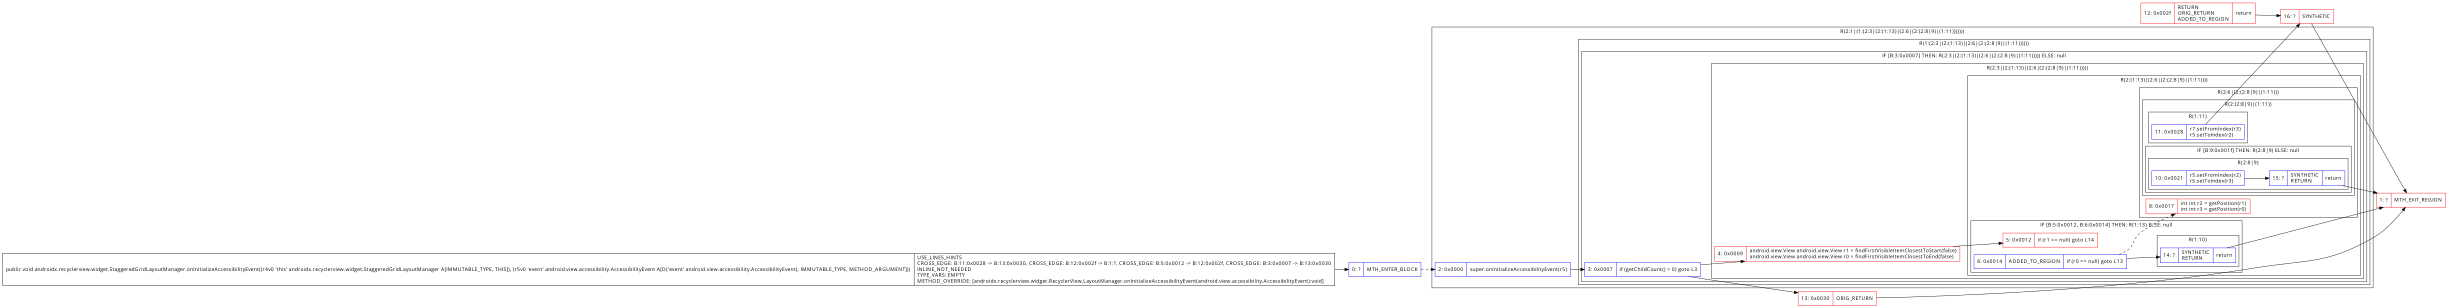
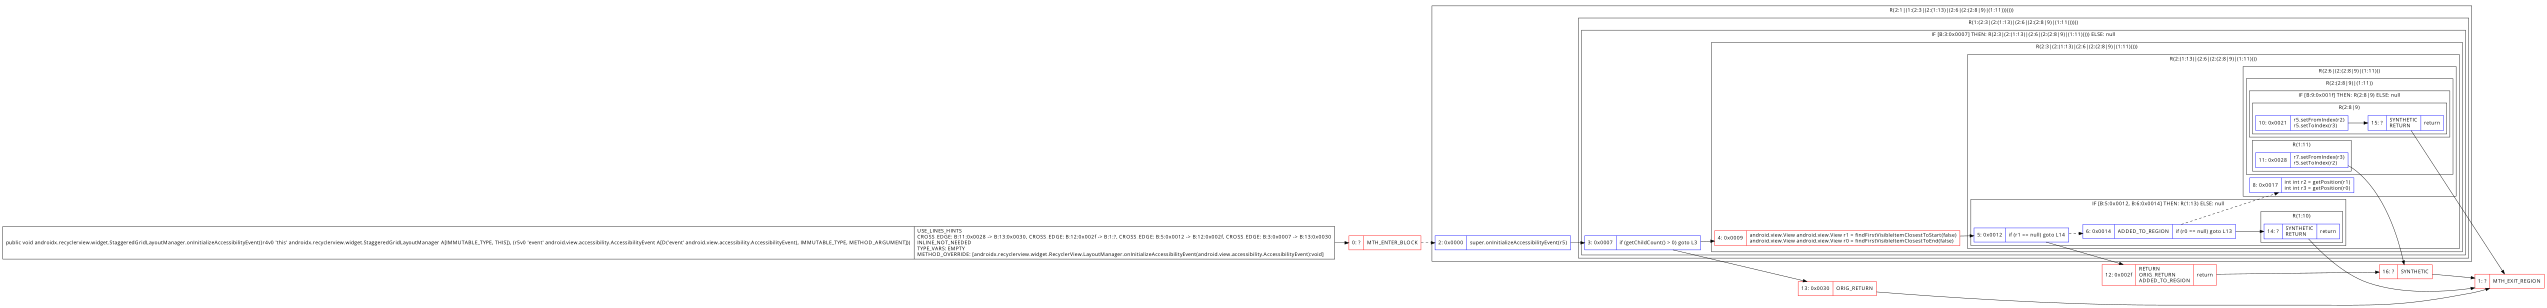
node "8: 0x0017": color red -> blue
edge "5: 0x0012" -> "6: 0x0014": added
node "5: 0x0012": color red -> blue
edge "5: 0x0012" -> "12: 0x002f": added
node "0: ?": color blue -> red
